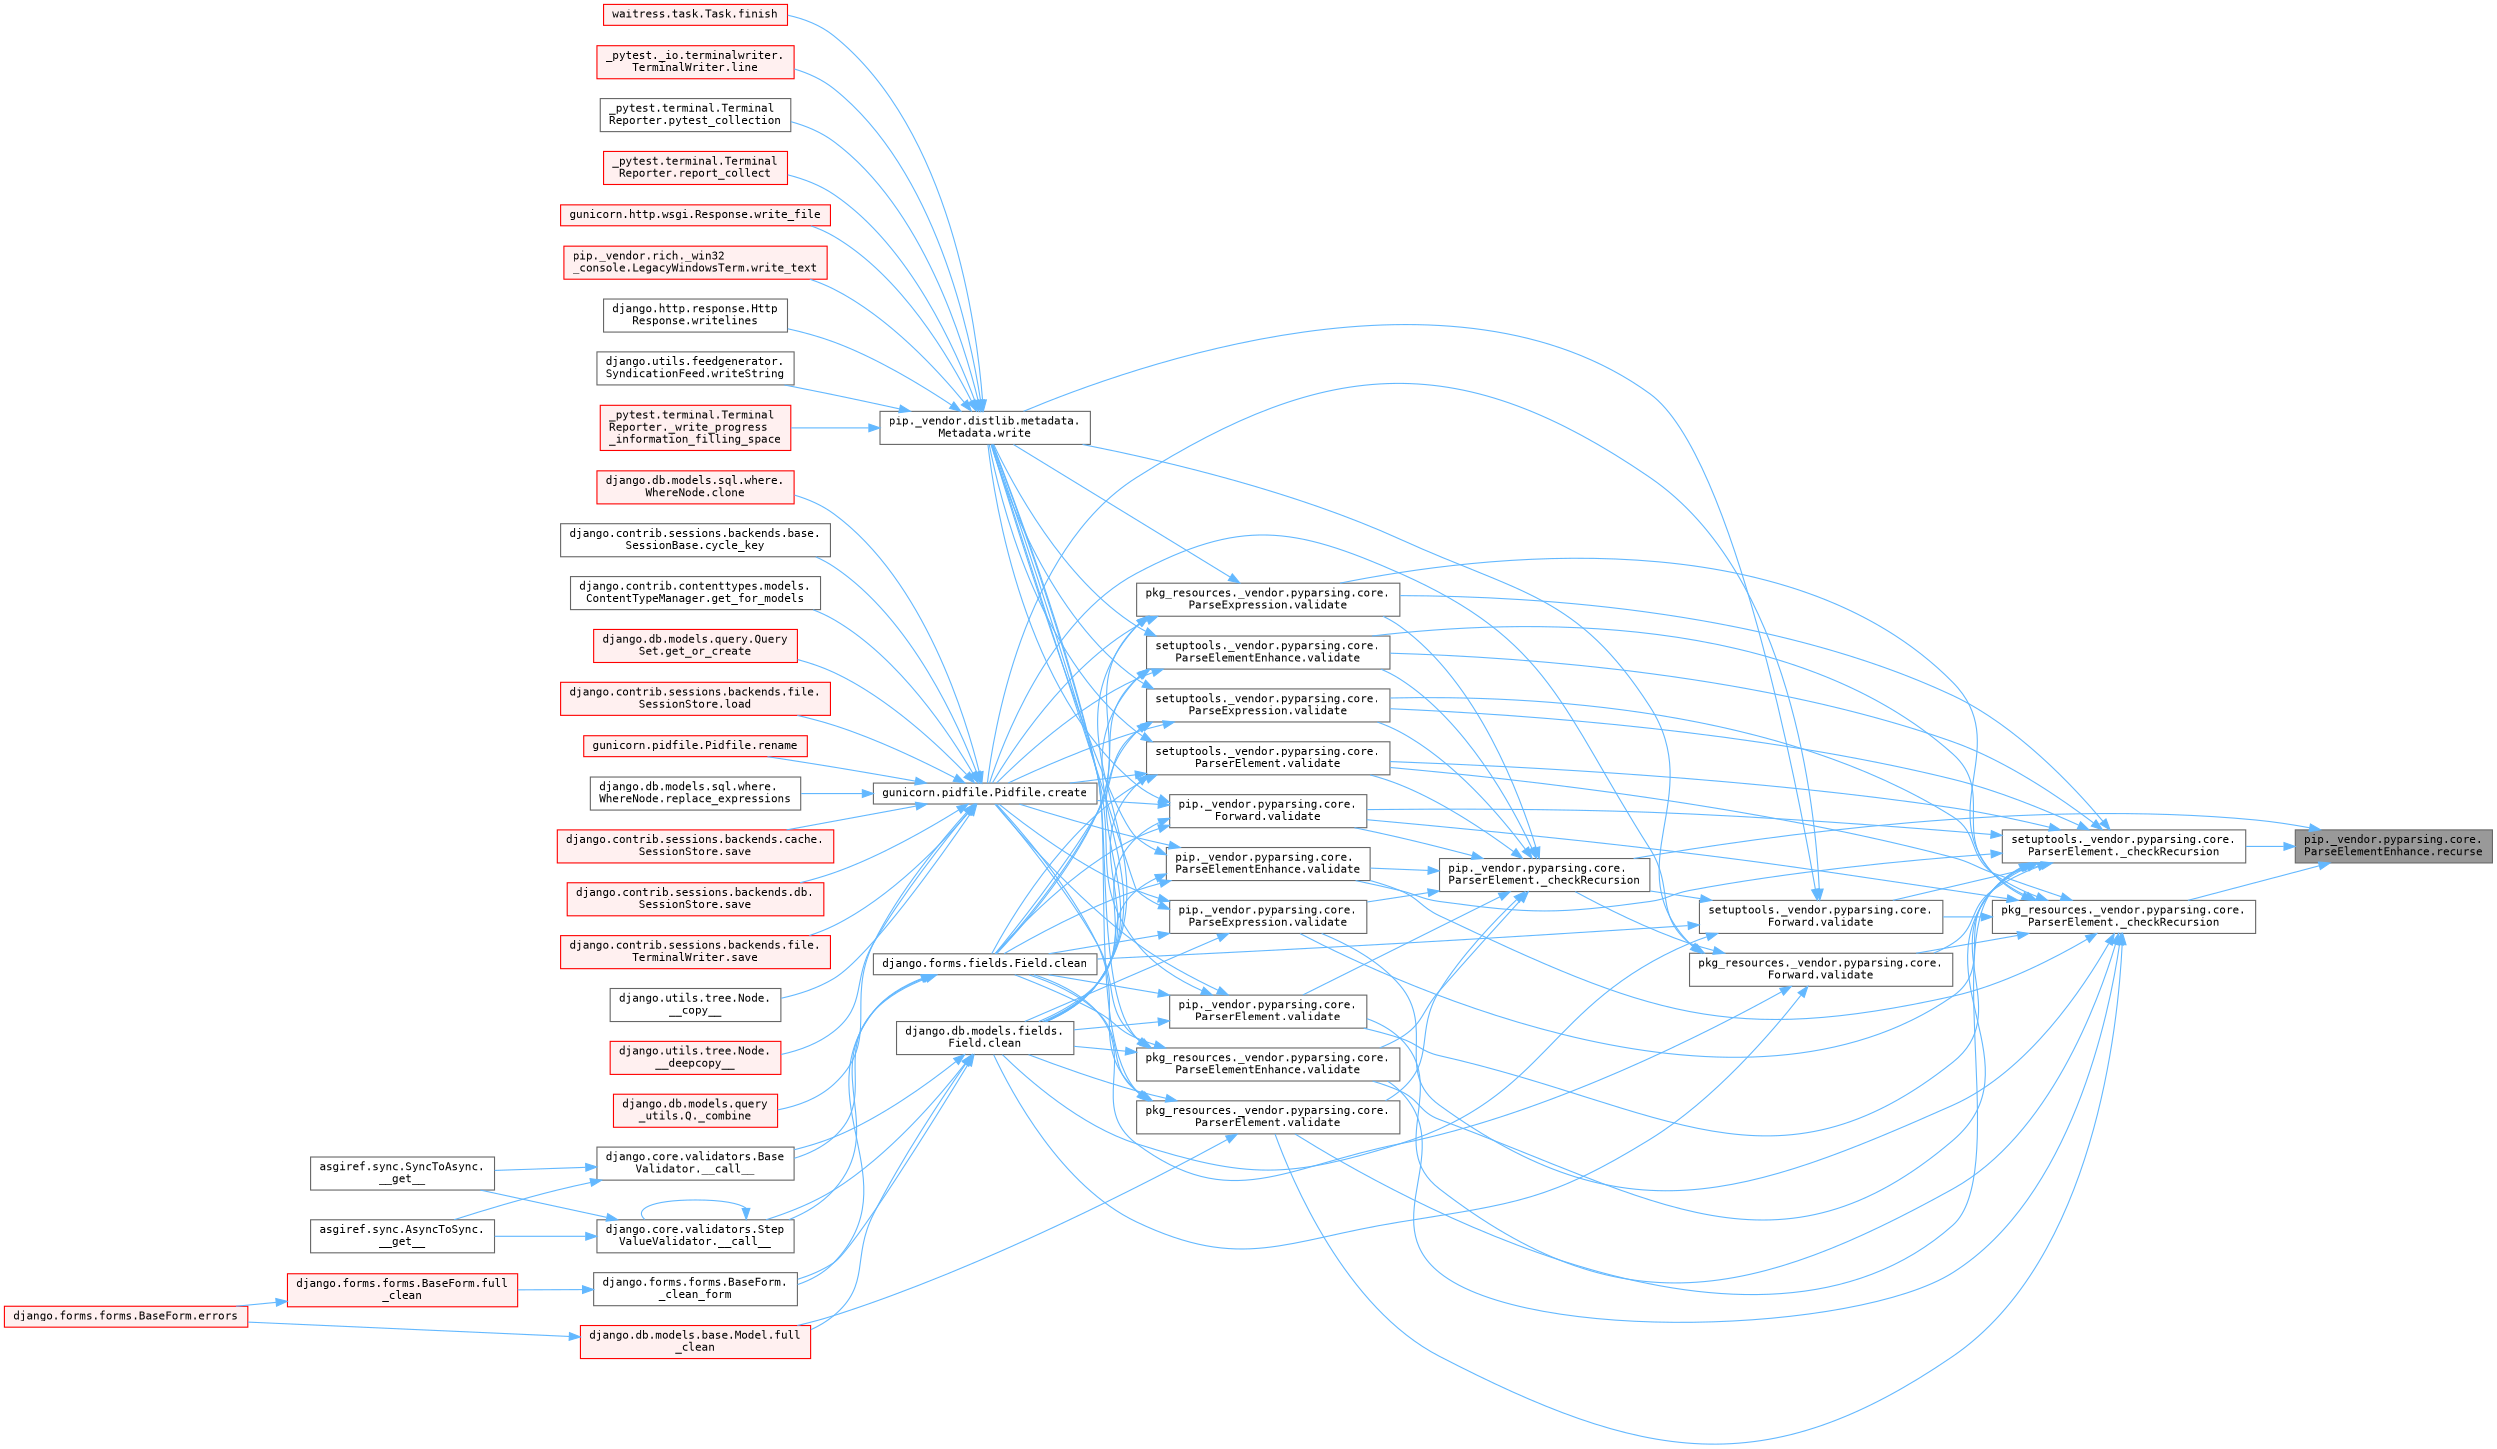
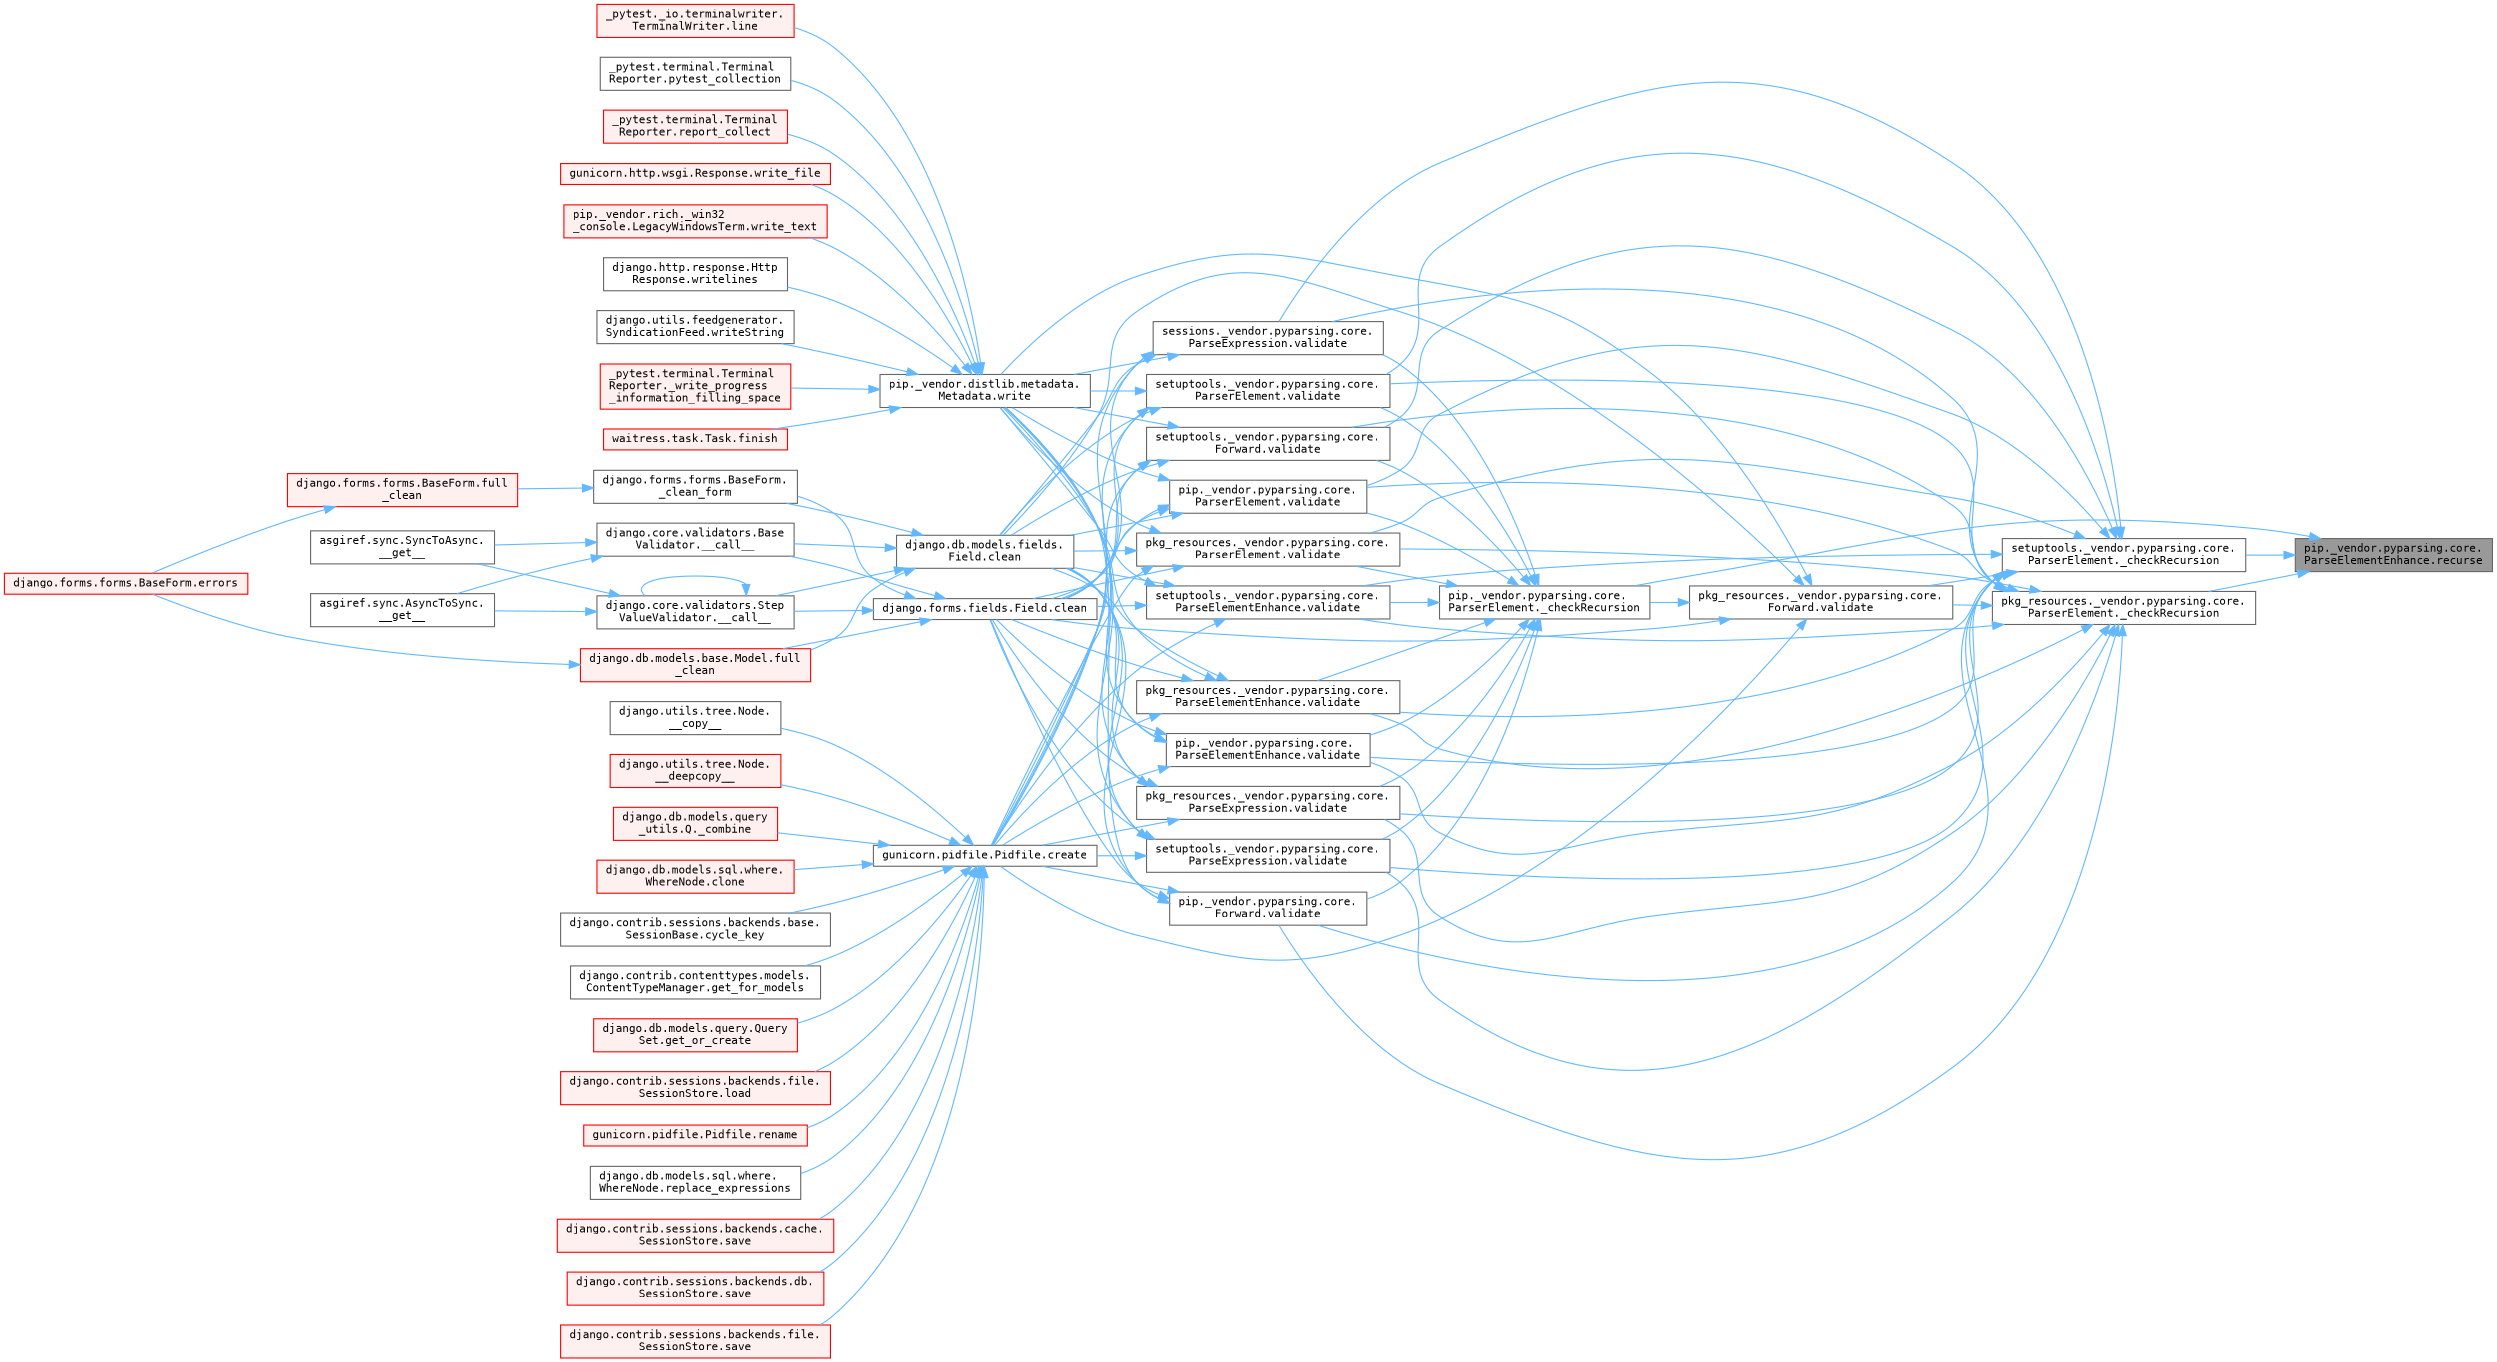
edge "pip._vendor.pyparsing.core. ParserElement._checkRecursion" -> "setuptools._vendor.pyparsing.core. Forward.validate": reversed
node "pip._vendor.pyparsing.core. ParseExpression.validate": label "pip._vendor.pyparsing.core. ParseExpression.validate" -> "sessions._vendor.pyparsing.core. ParseExpression.validate"
node "django.contrib.sessions.backends.file. TerminalWriter.save": label "django.contrib.sessions.backends.file. TerminalWriter.save" -> "django.contrib.sessions.backends.file. SessionStore.save"
edge "django.db.models.base.Model.full _clean" -> "pkg_resources._vendor.pyparsing.core. ParserElement.validate": now "django.db.models.base.Model.full _clean" -> "django.forms.fields.Field.clean"
